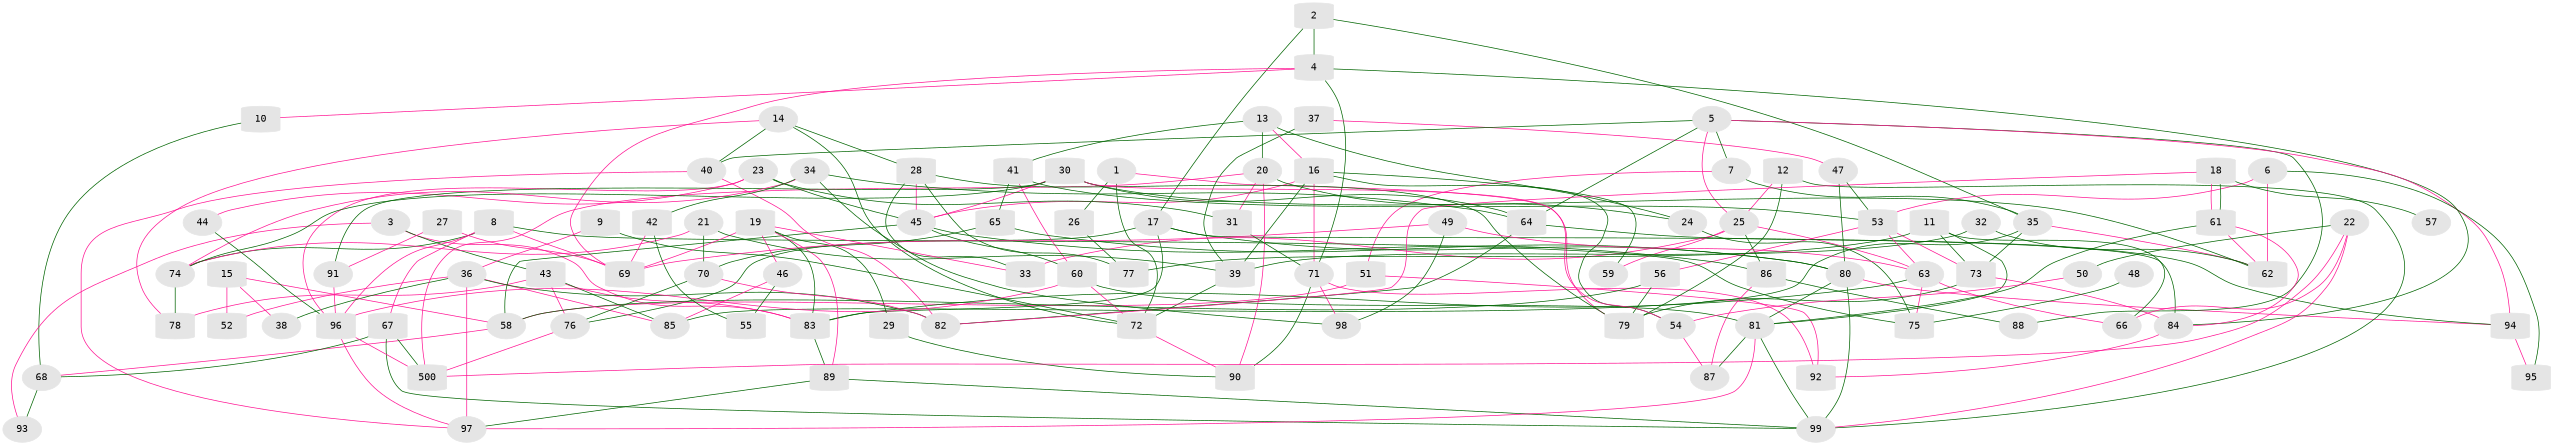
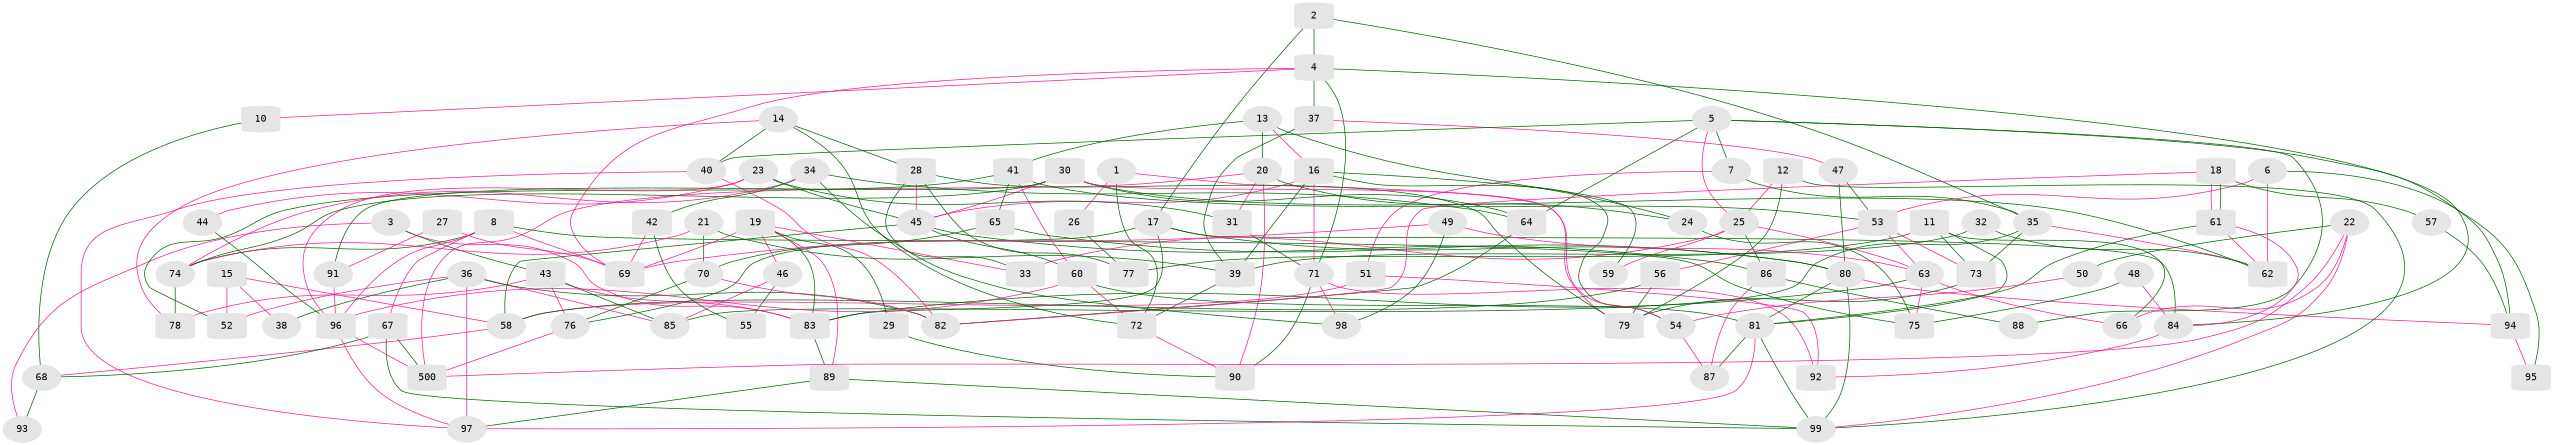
edge "4" -- "37": added
edge "5" -- "94": color deeppink -> darkgreen
edge "1" -- "26": color darkgreen -> deeppink
edge "41" -- "52": added
node "9": removed
edge "64" -- "94": now "57" -- "94"
edge "73" -- "84": now "48" -- "84"
